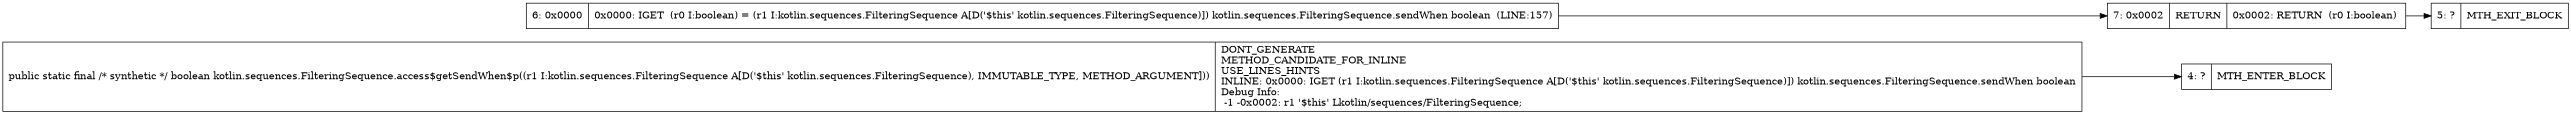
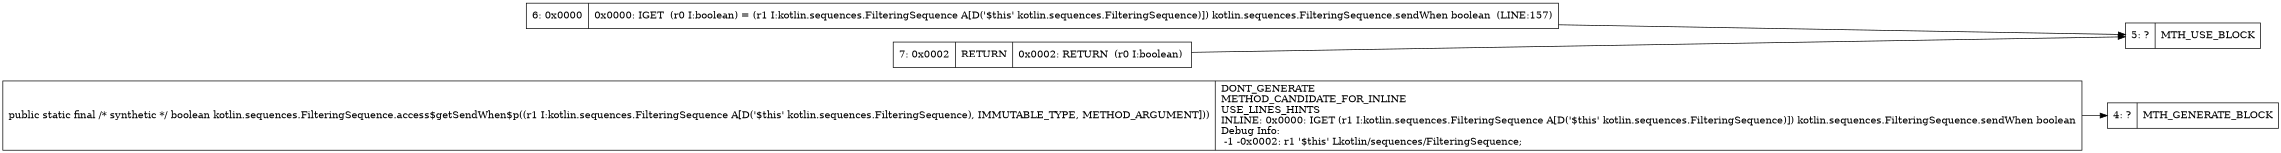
edge "6: 0x0000" -> "7: 0x0002": now "6: 0x0000" -> "5: ?"
node "5: ?": text "MTH_EXIT_BLOCK" -> "MTH_USE_BLOCK"
node "4: ?": text "MTH_ENTER_BLOCK" -> "MTH_GENERATE_BLOCK"
